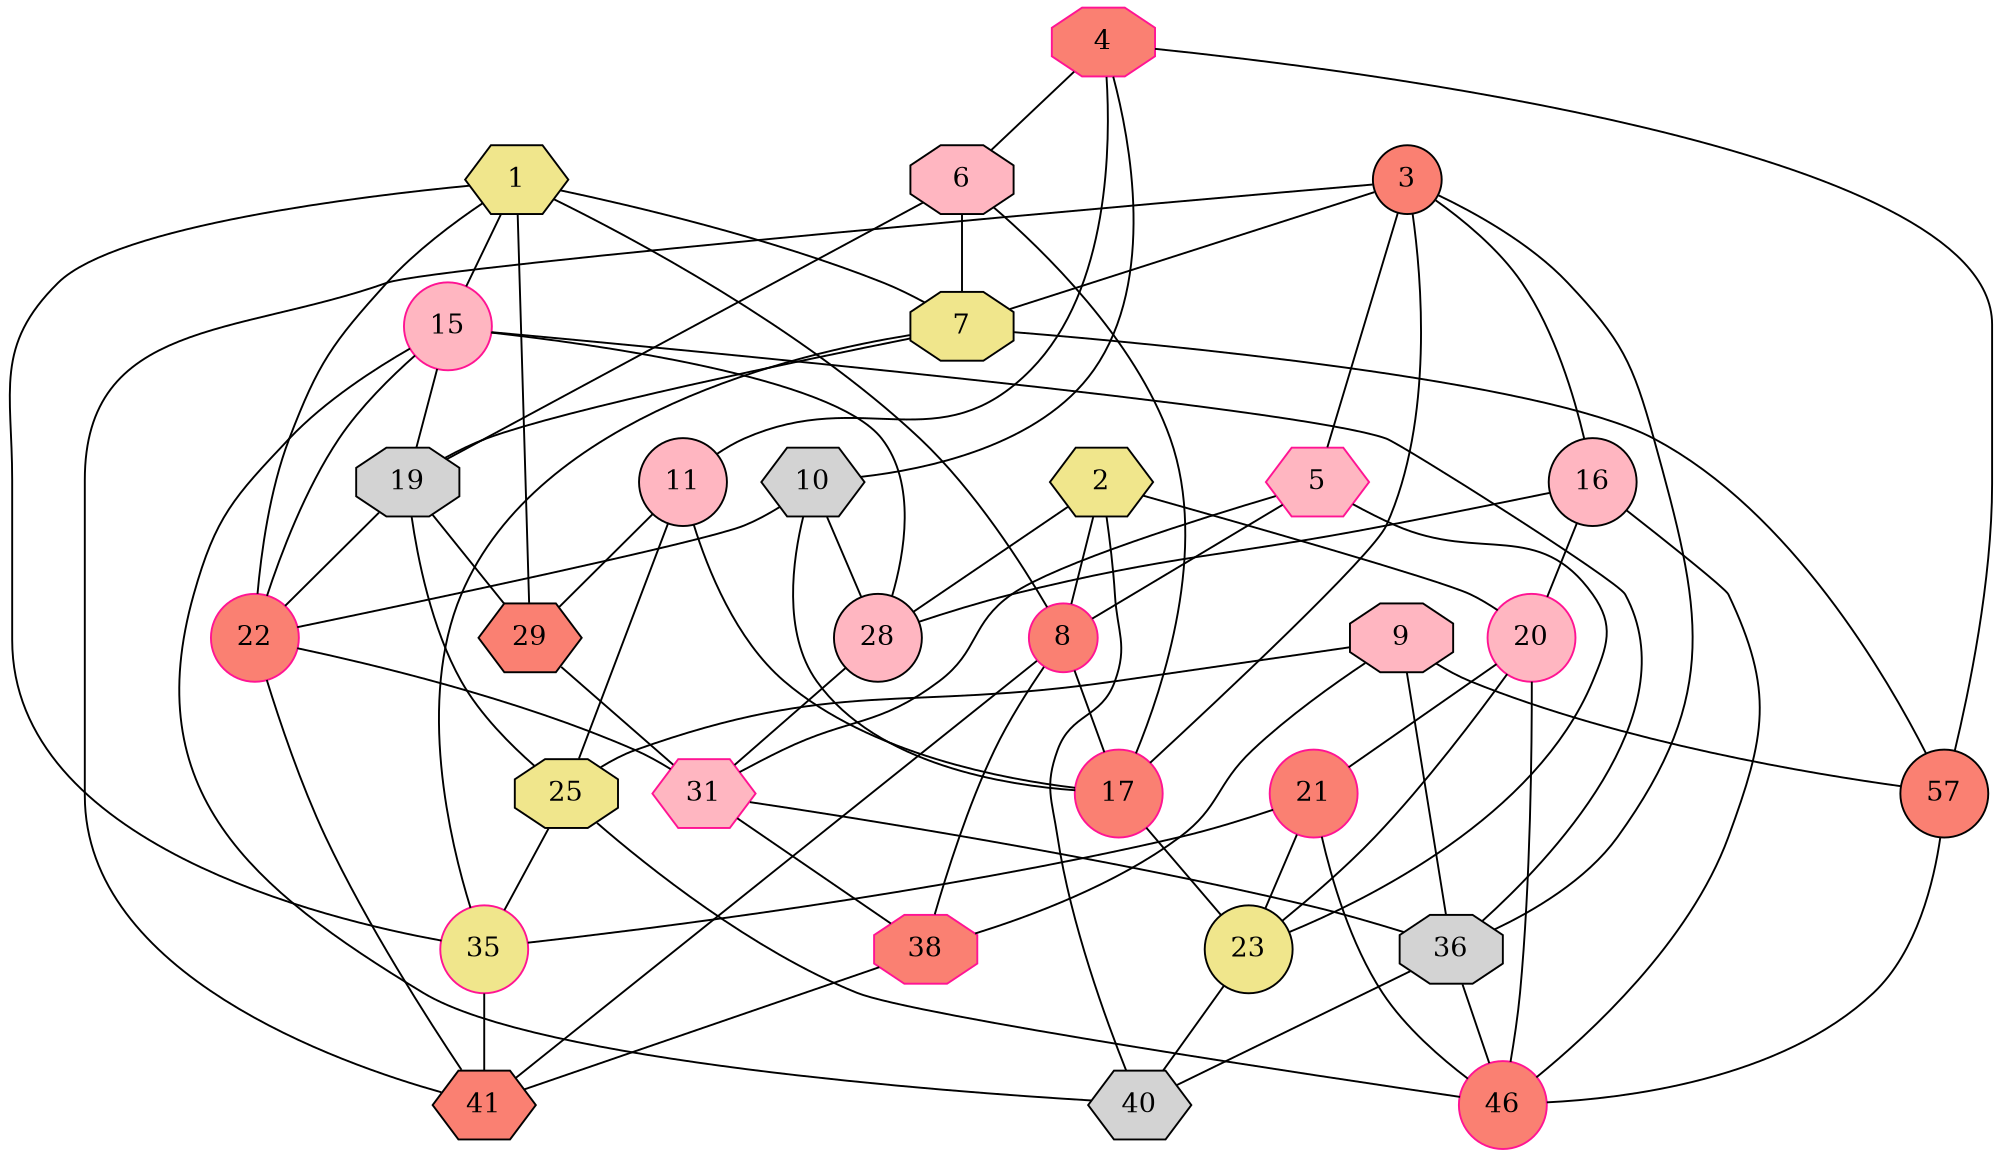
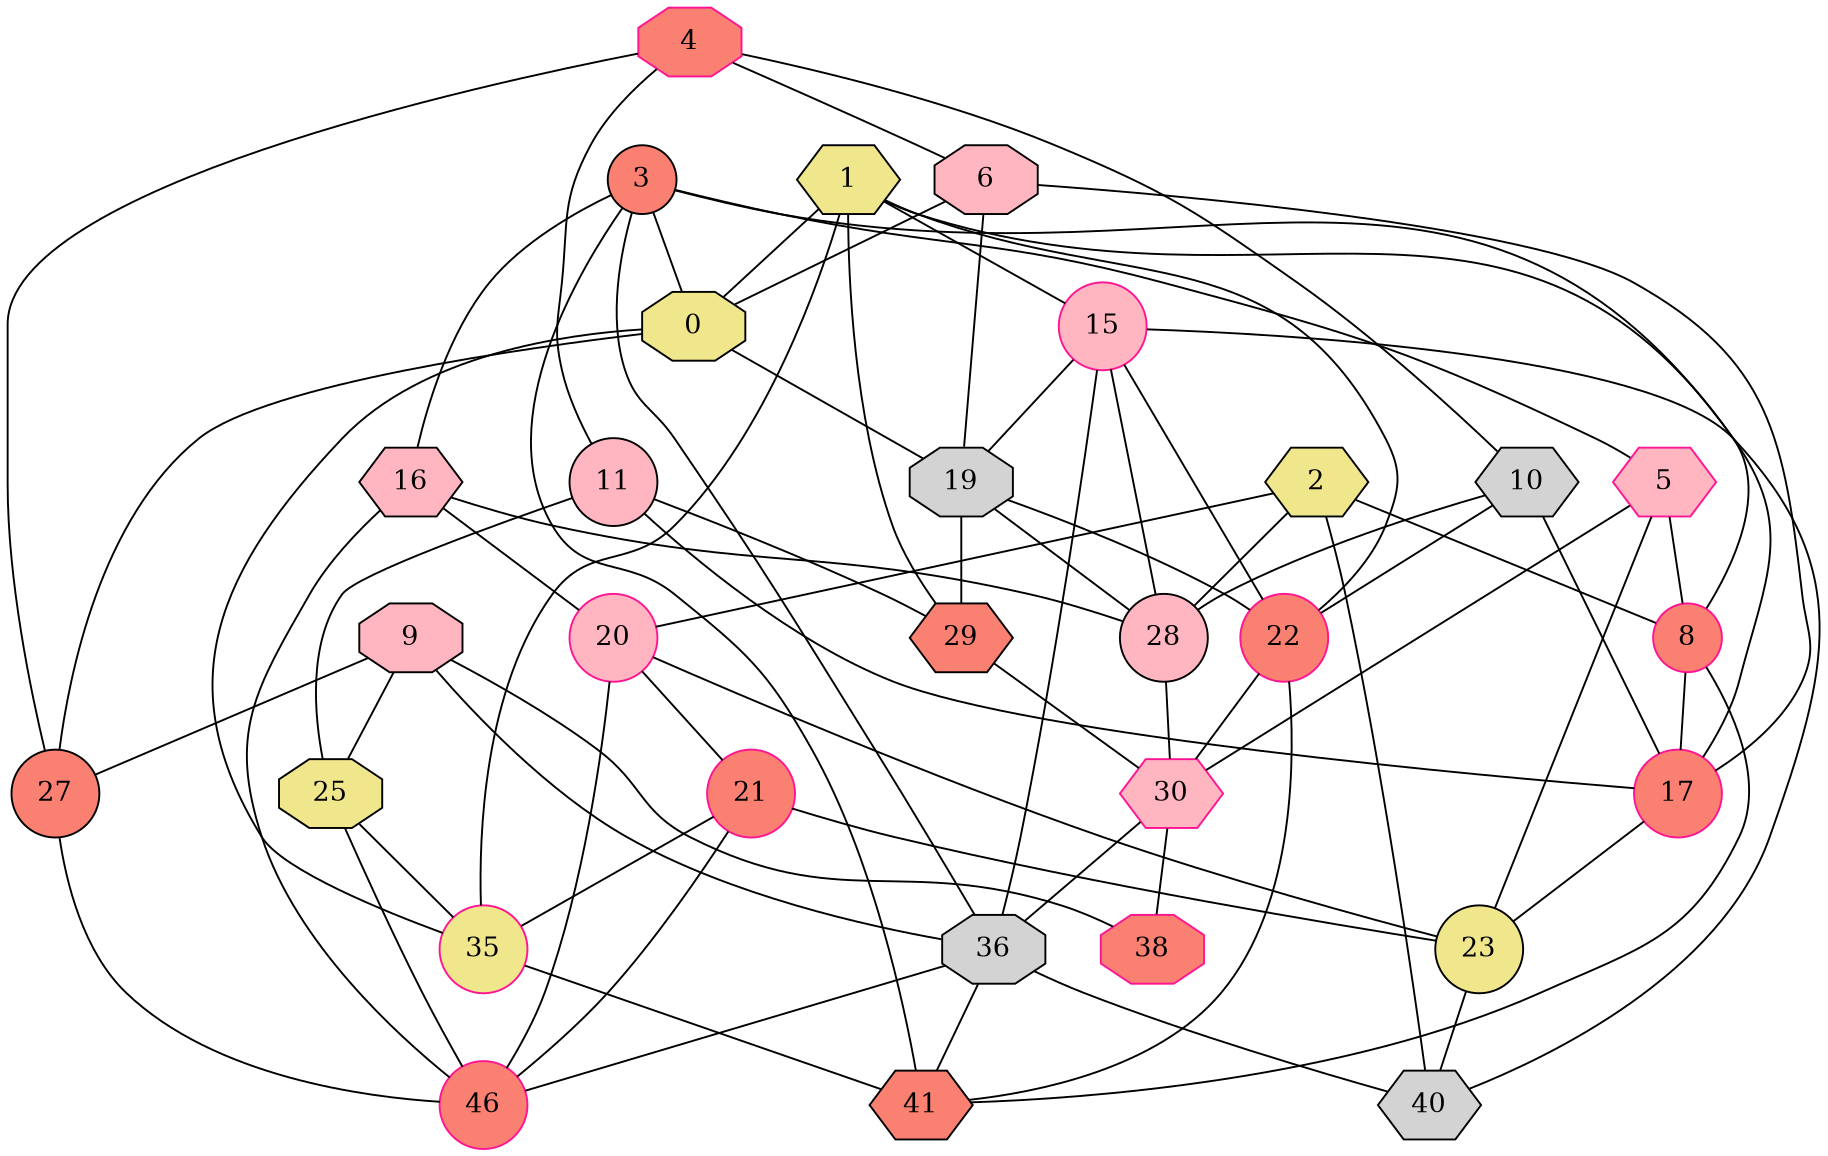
node "7": label "7" -> "0"
node "16": shape circle -> hexagon
edge "19" -- "25": now "19" -- "28"
edge "8" -- "38": removed
node "31": label "31" -> "30"
node "57": label "57" -> "27"
edge "38" -- "41": now "36" -- "41"
